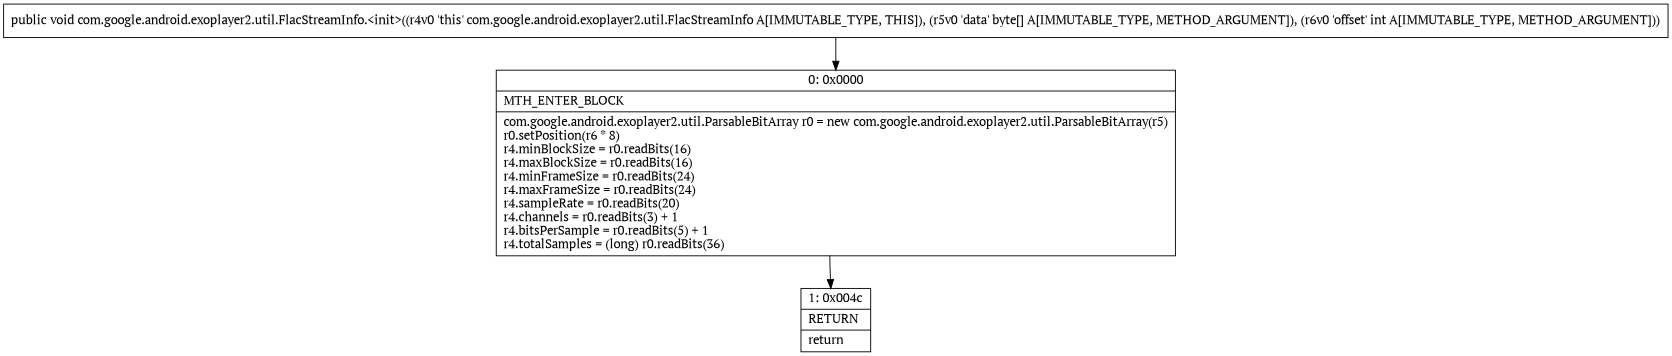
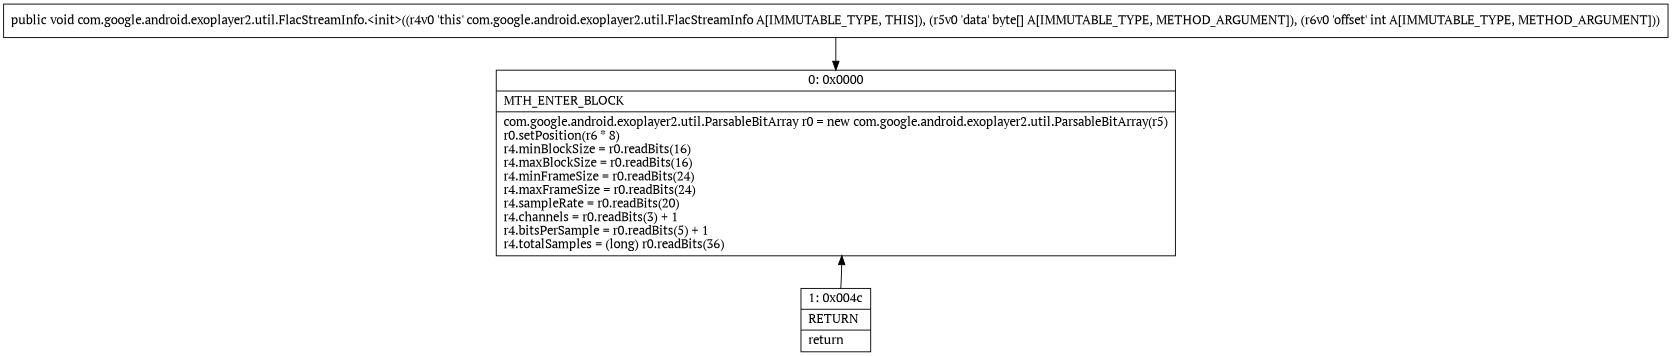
edge "0: 0x0000" -> "1: 0x004c": reversed
